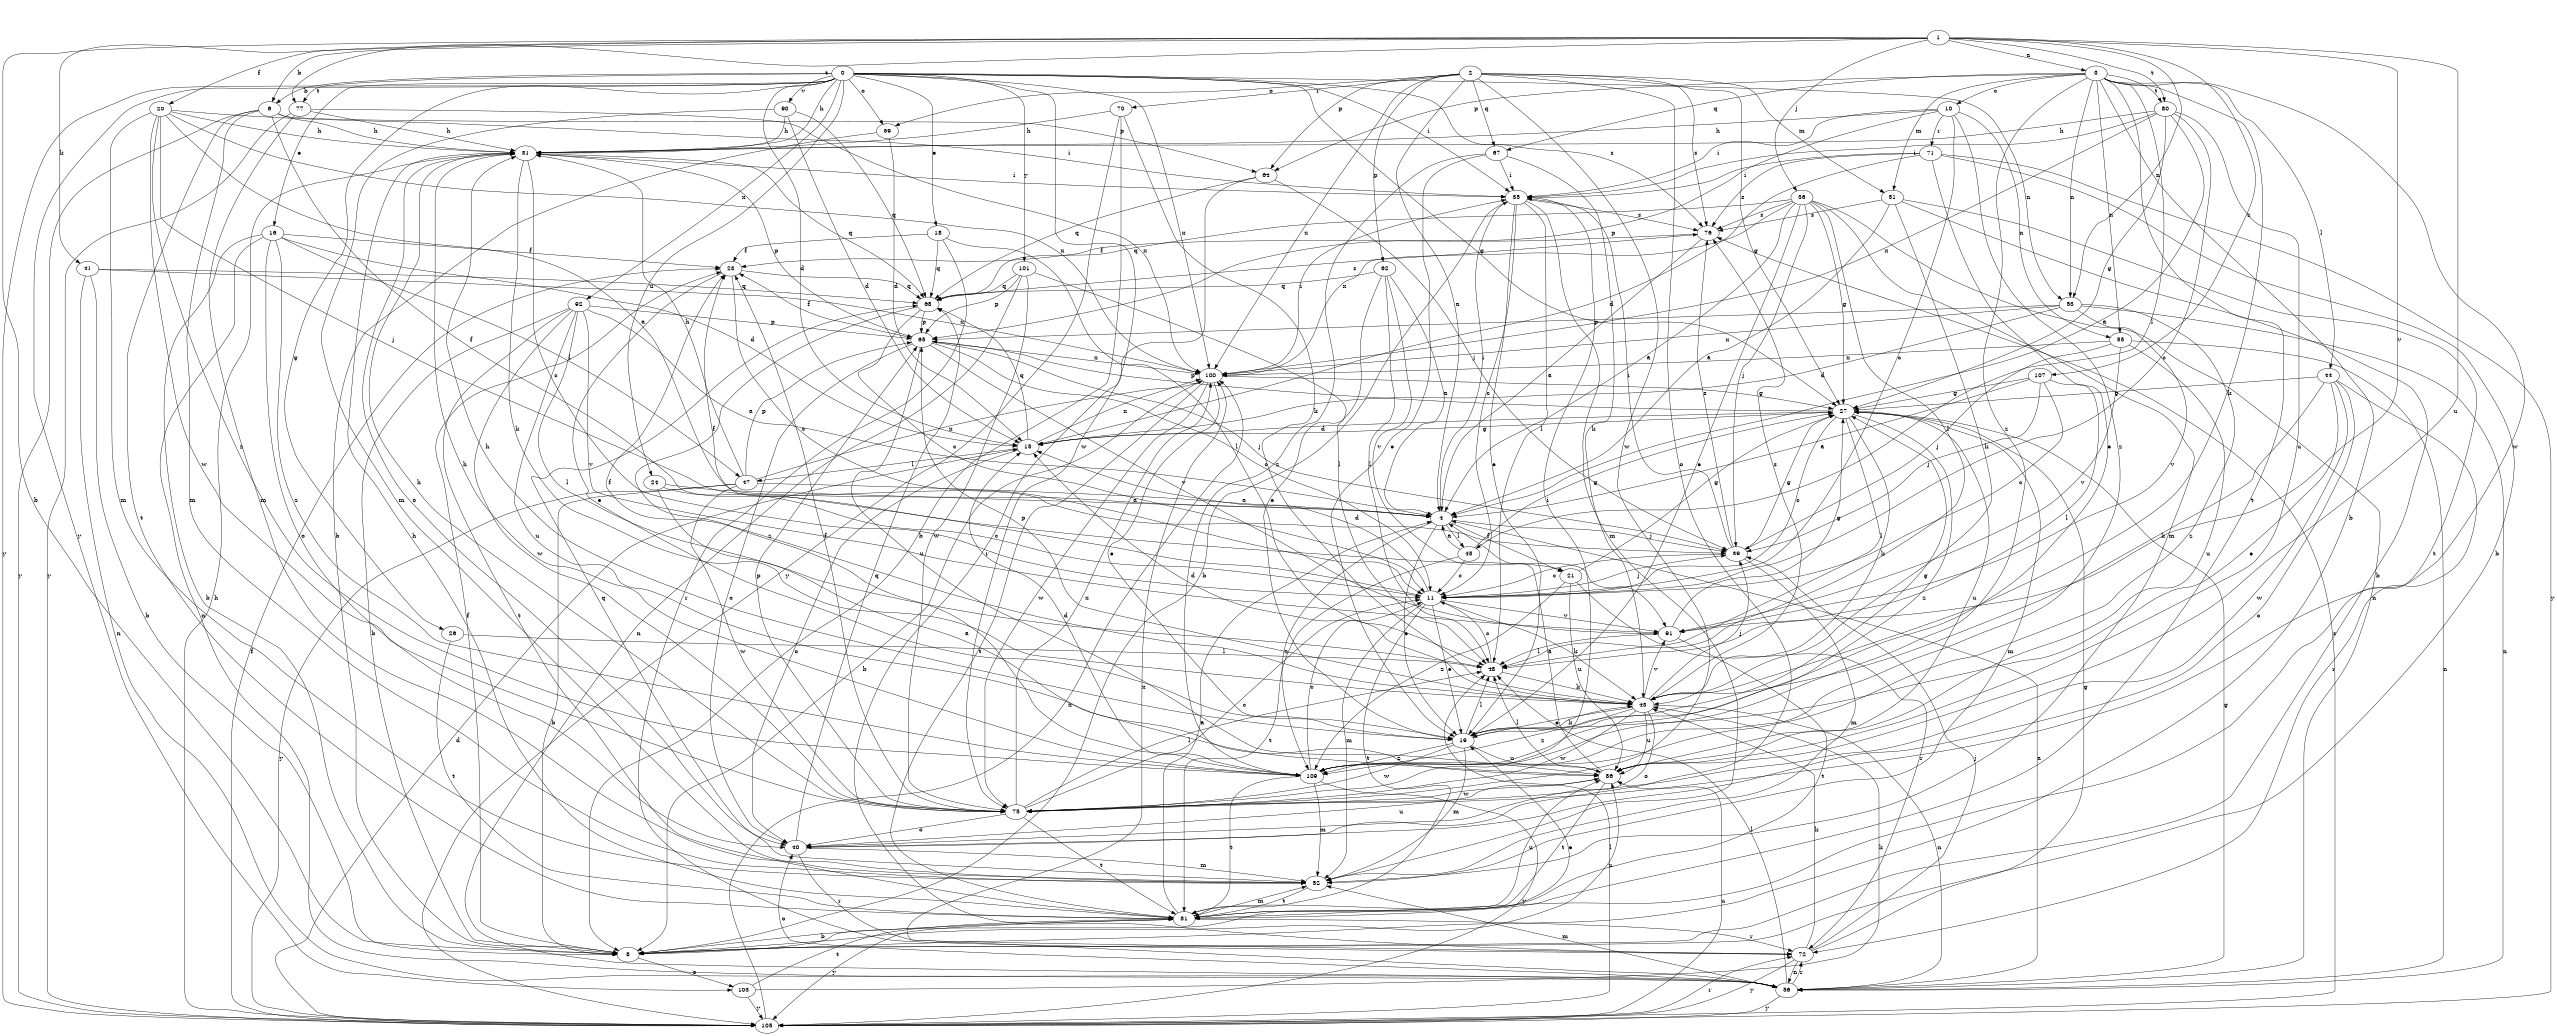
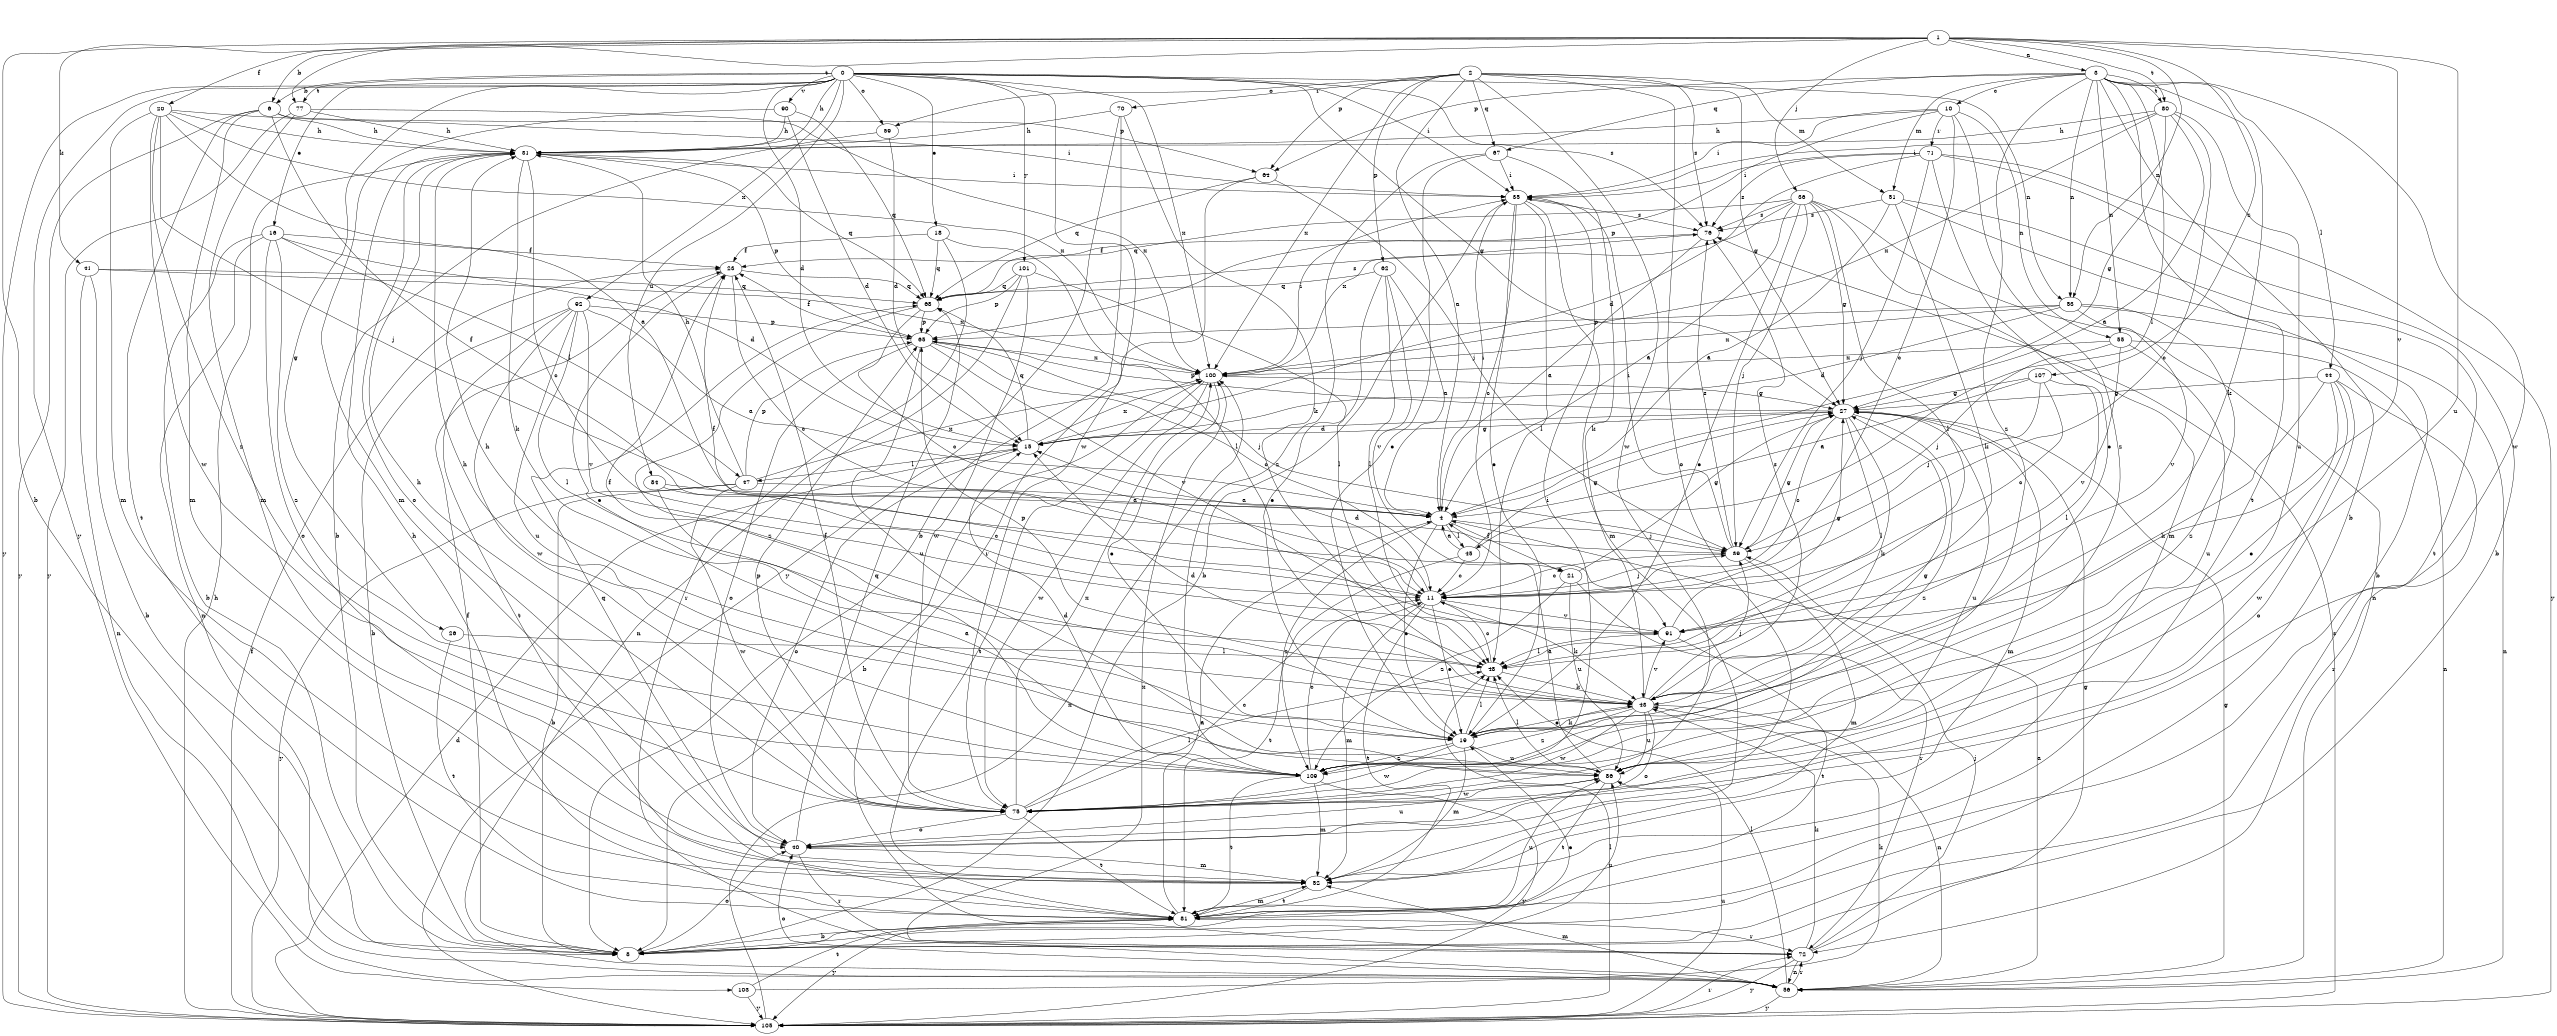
edge "71" -> "39": added, label "j"
node "24": label "24" -> "84"
edge "8" -> "103": now "8" -> "40"
